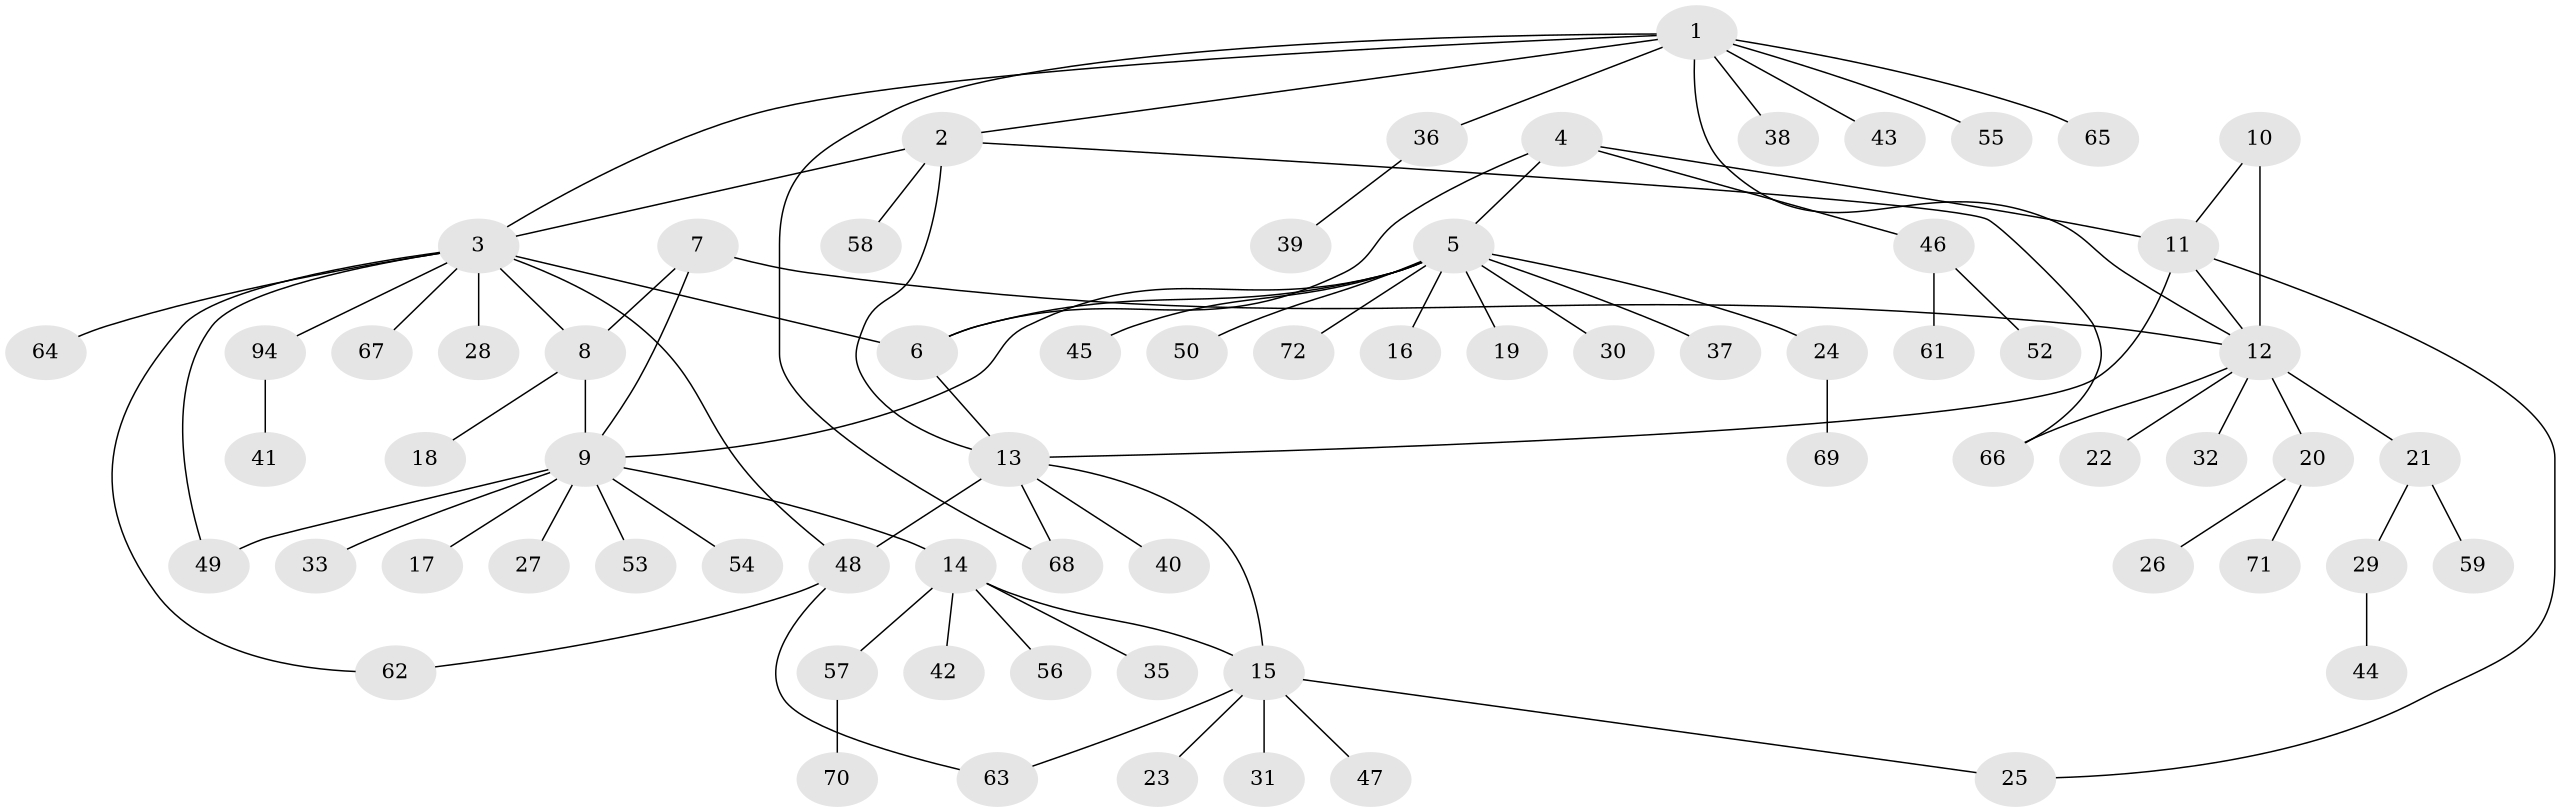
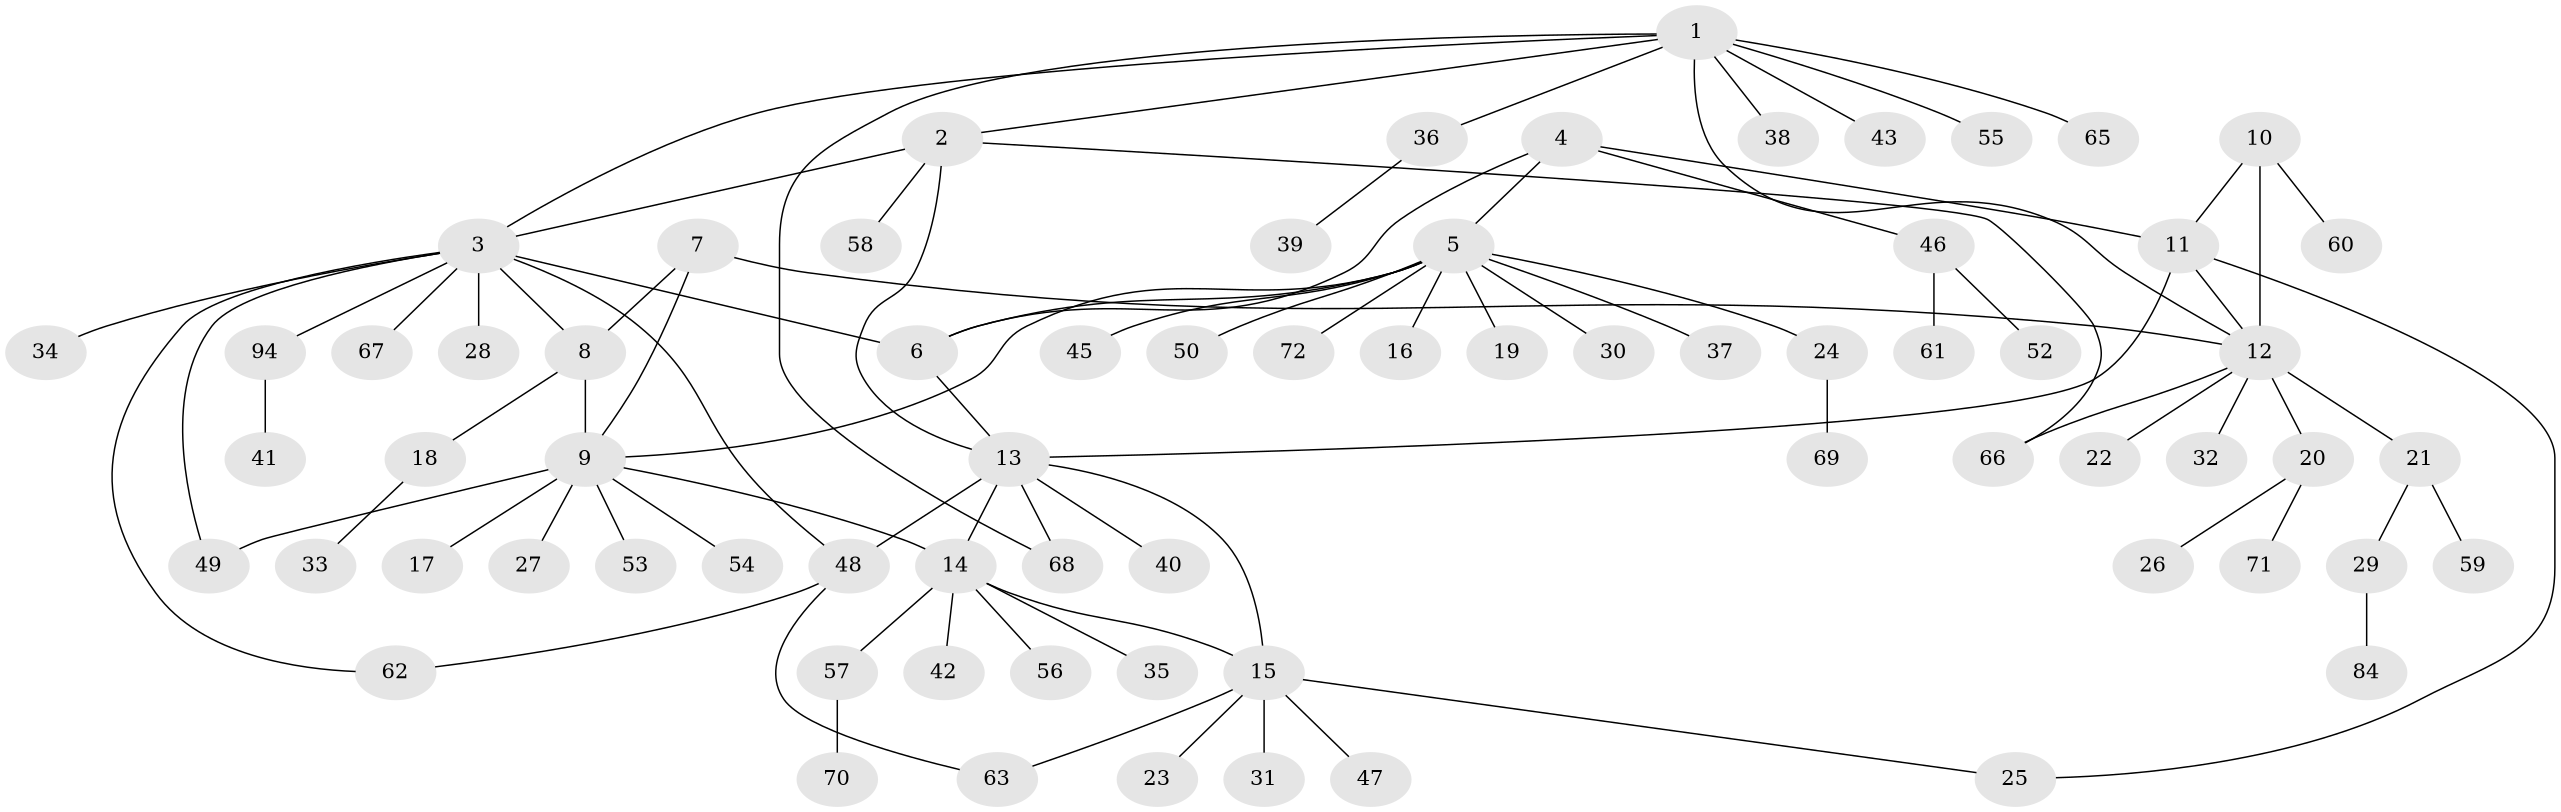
node "60": added
node "64": label "64" -> "34"
edge "9" -- "33": now "18" -- "33"
edge "13" -- "14": added
node "44": label "44" -> "84"
